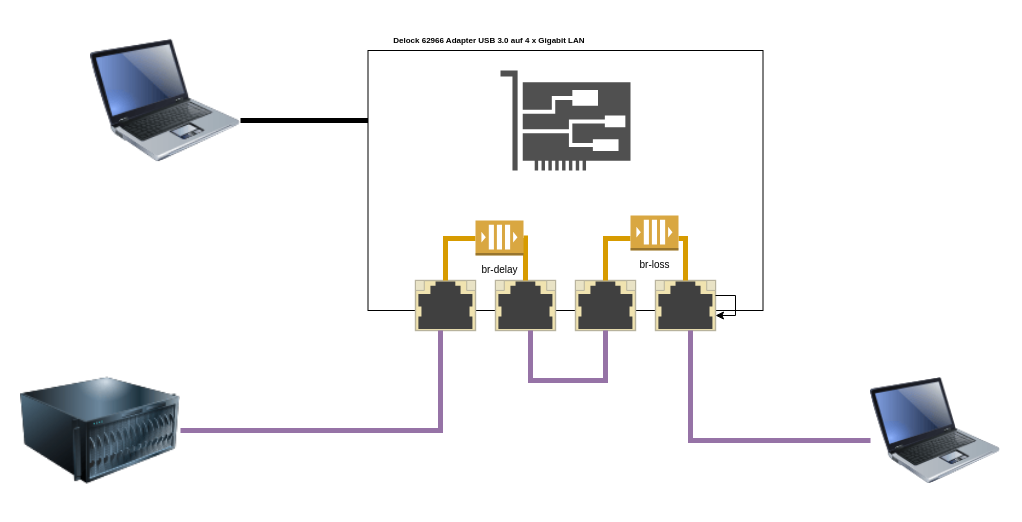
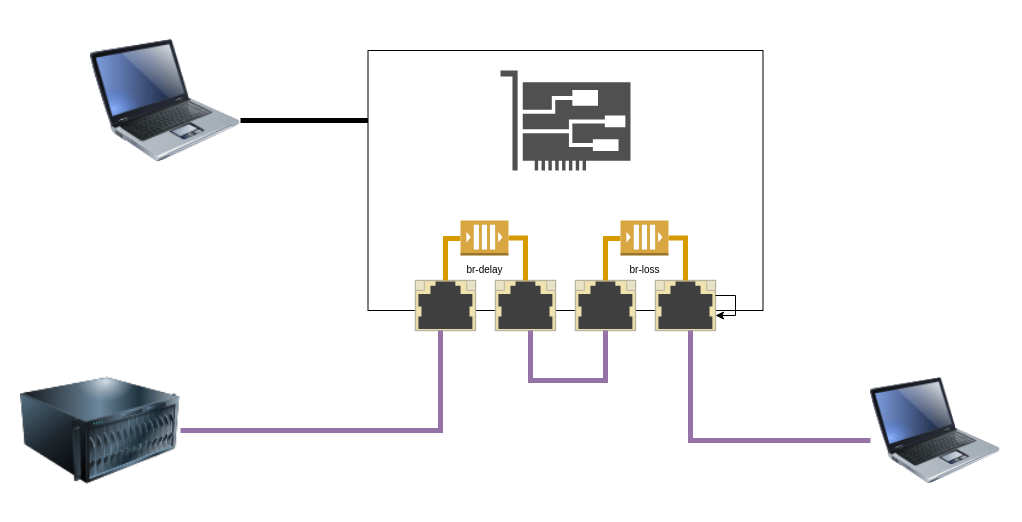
node "Delock 62966 Adapter USB 3.0 auf 4 x Gigabit LAN": removed
node "br-loss": moved (655, 233) -> (645, 238)
node "br-delay": moved (500, 238) -> (485, 238)
